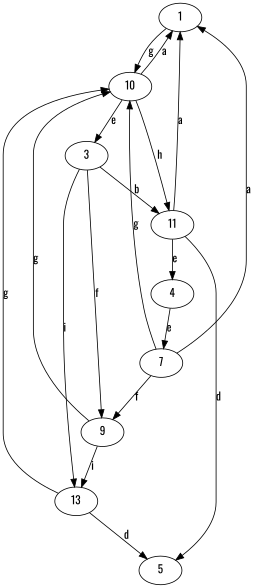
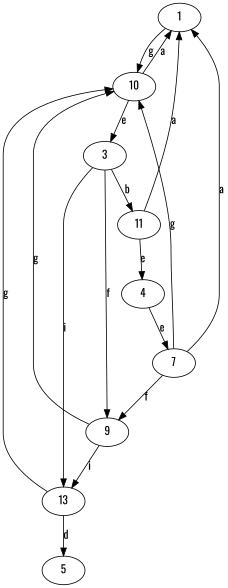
edge "10" -> "11": removed, label "h"
edge "11" -> "5": removed, label "d"
